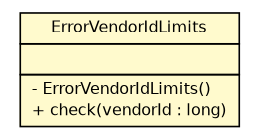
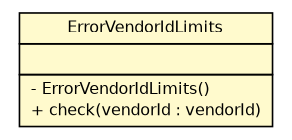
node "ErrorVendorIdLimits": text "+ check(vendorId : long)" -> "+ check(vendorId : vendorId)"
